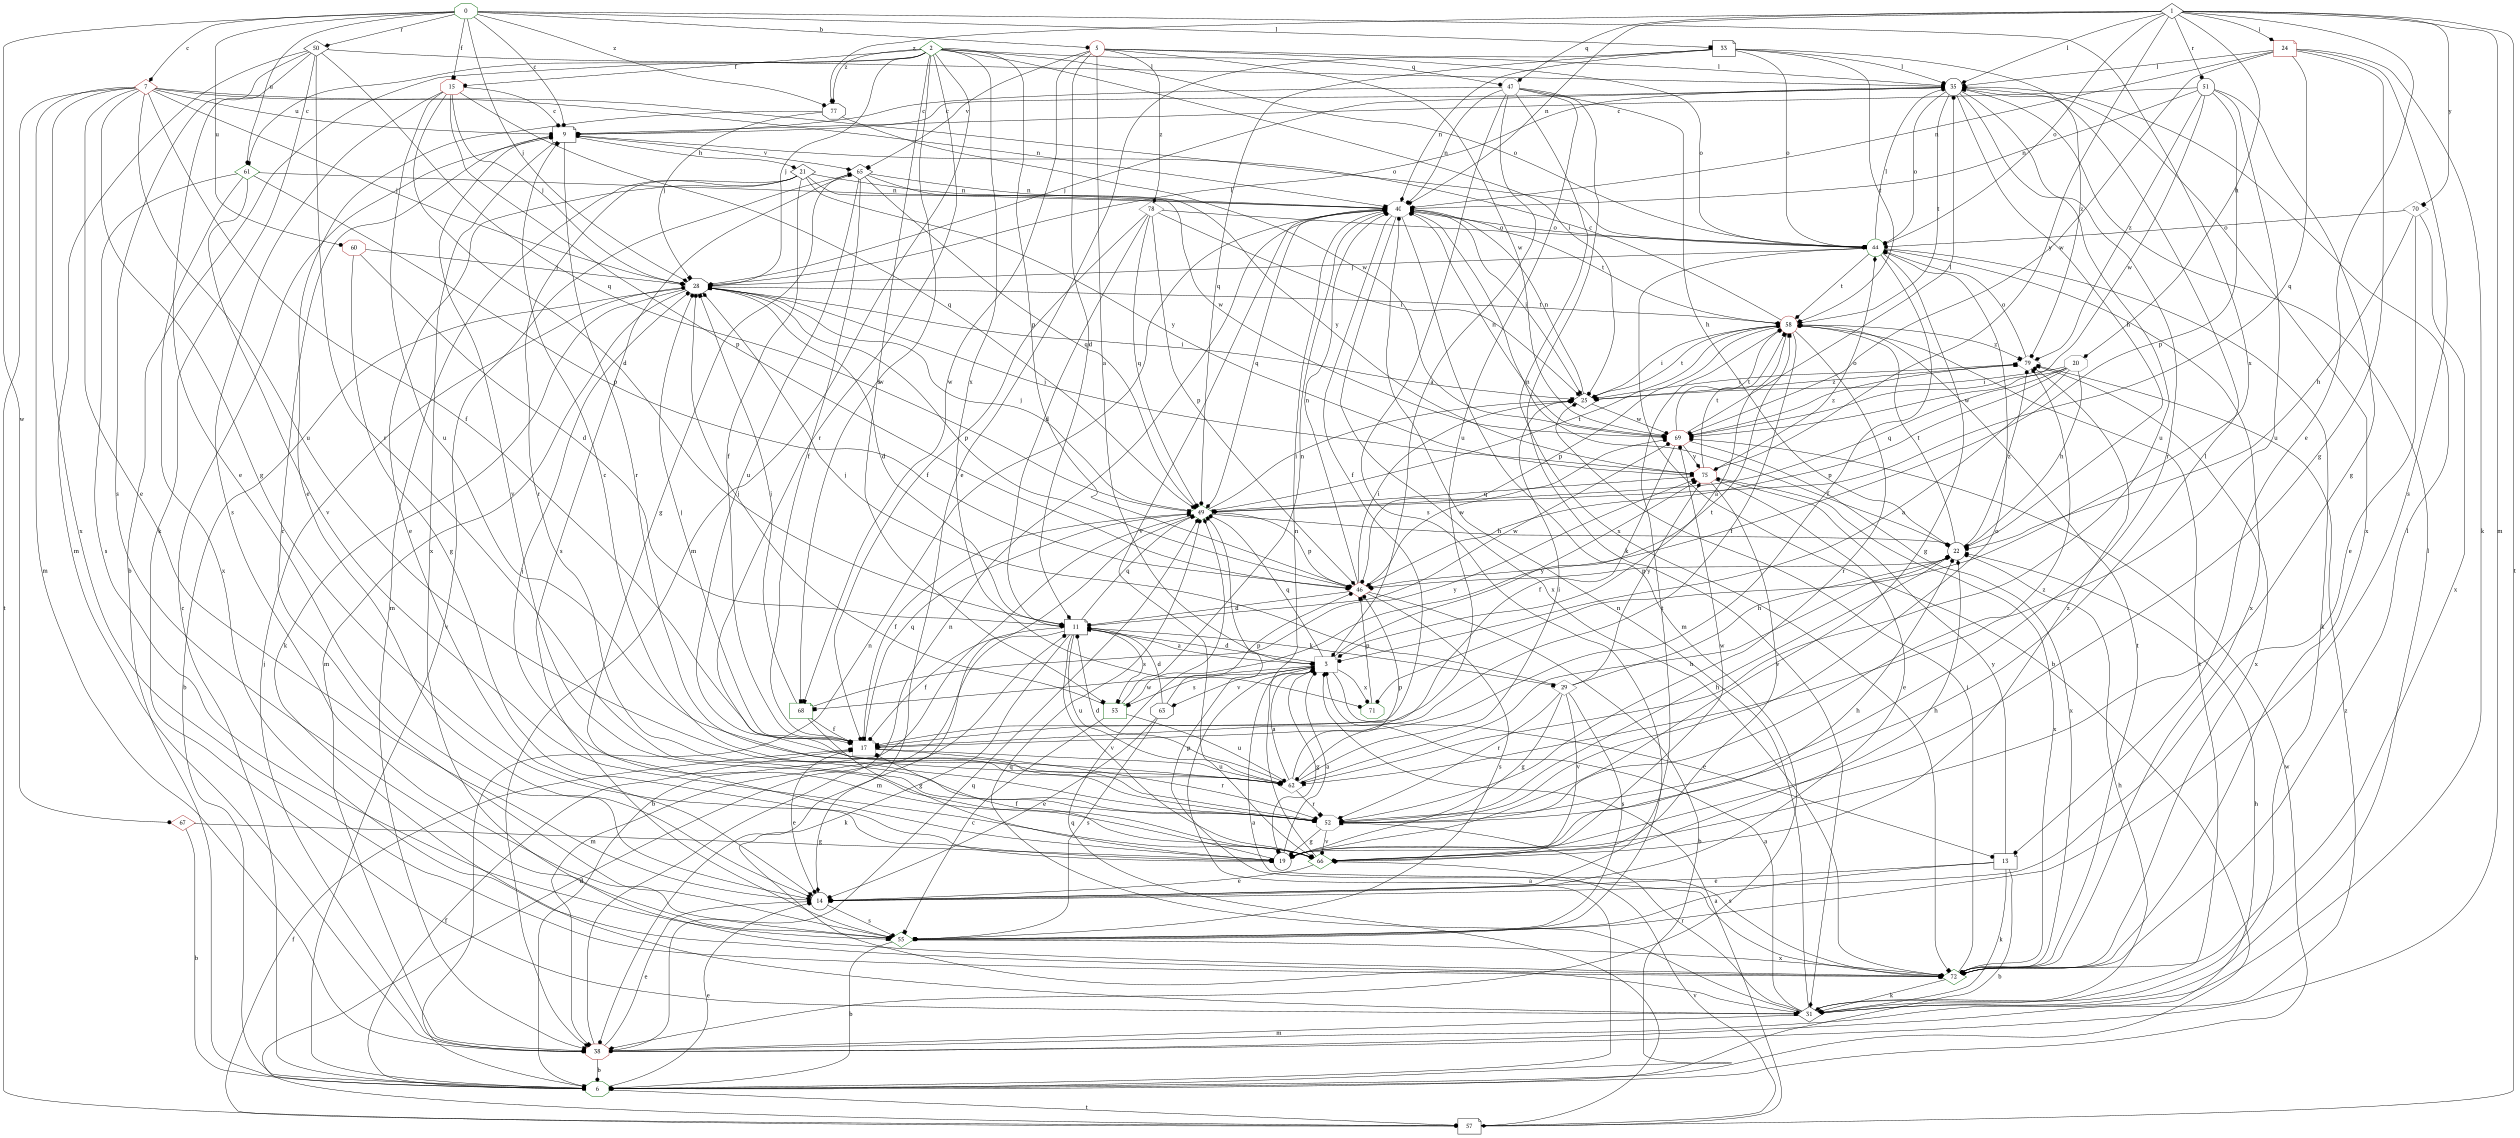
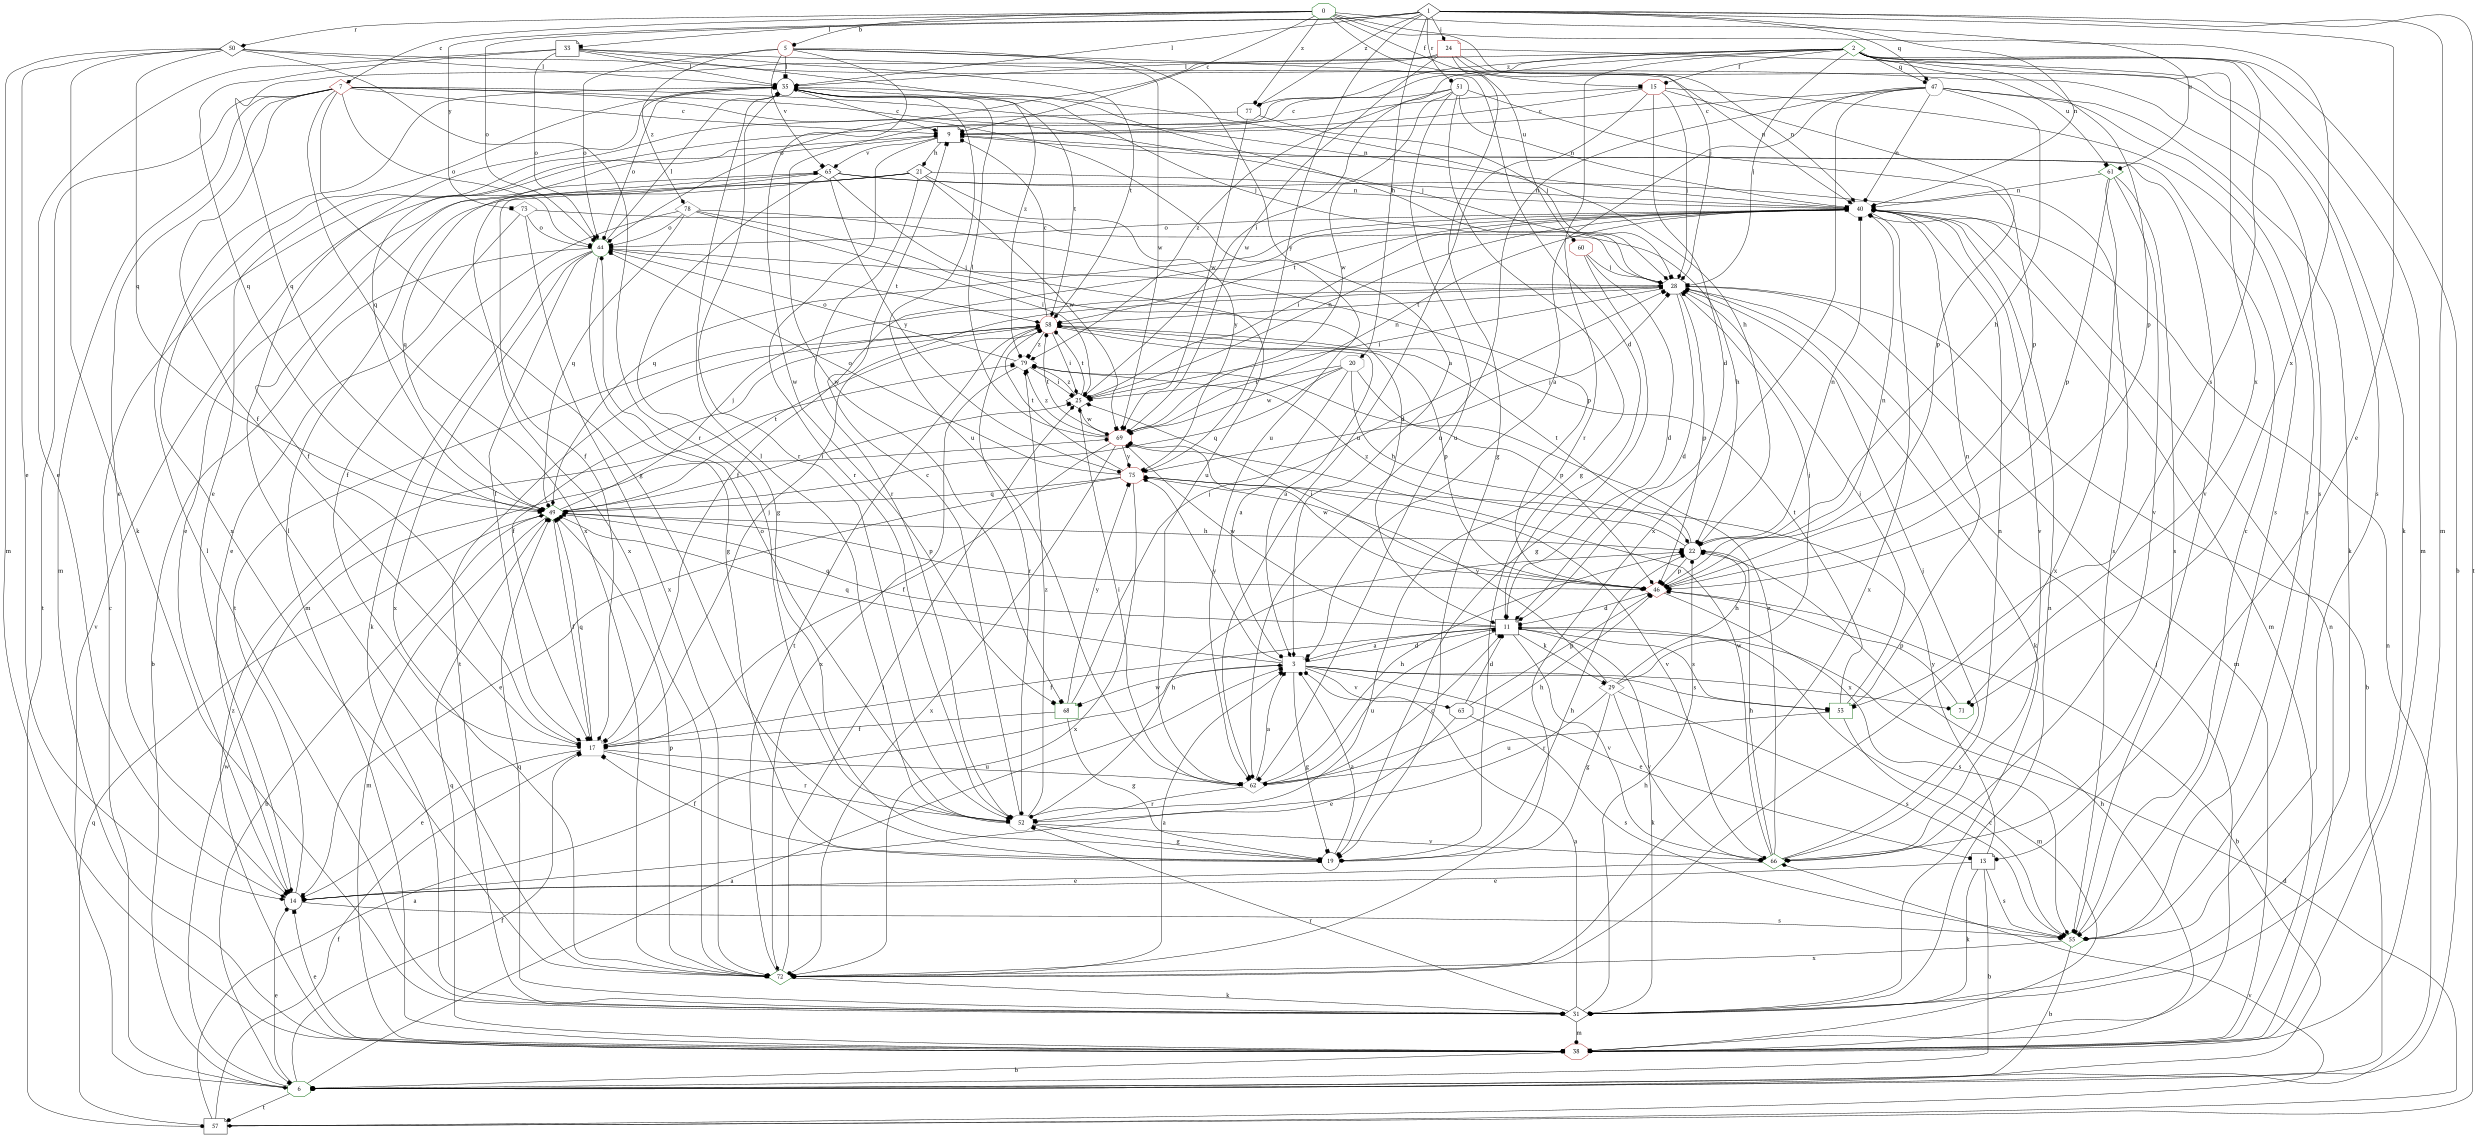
node "70": label "70" -> "73"
edge "62" -> "46": label "p" -> "h"
edge "62" -> "11": label "d" -> "c"
node "67": removed
